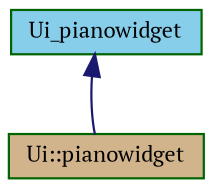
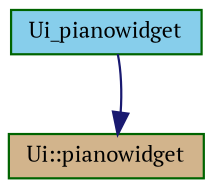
edge "Ui::pianowidget" -> "Ui_pianowidget": reversed
